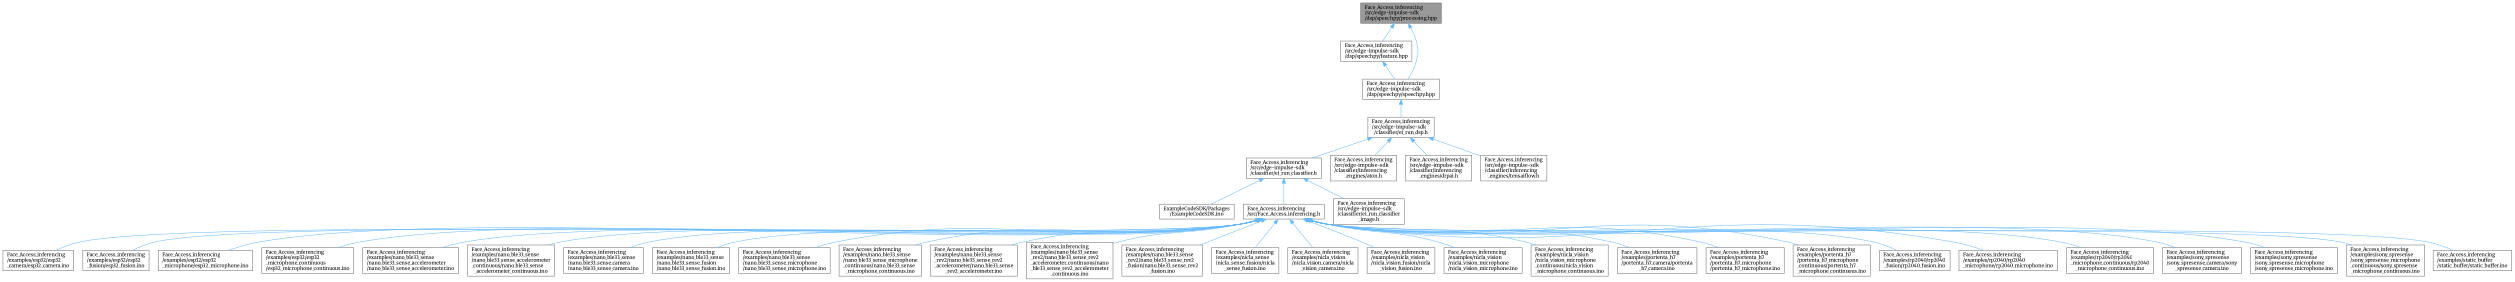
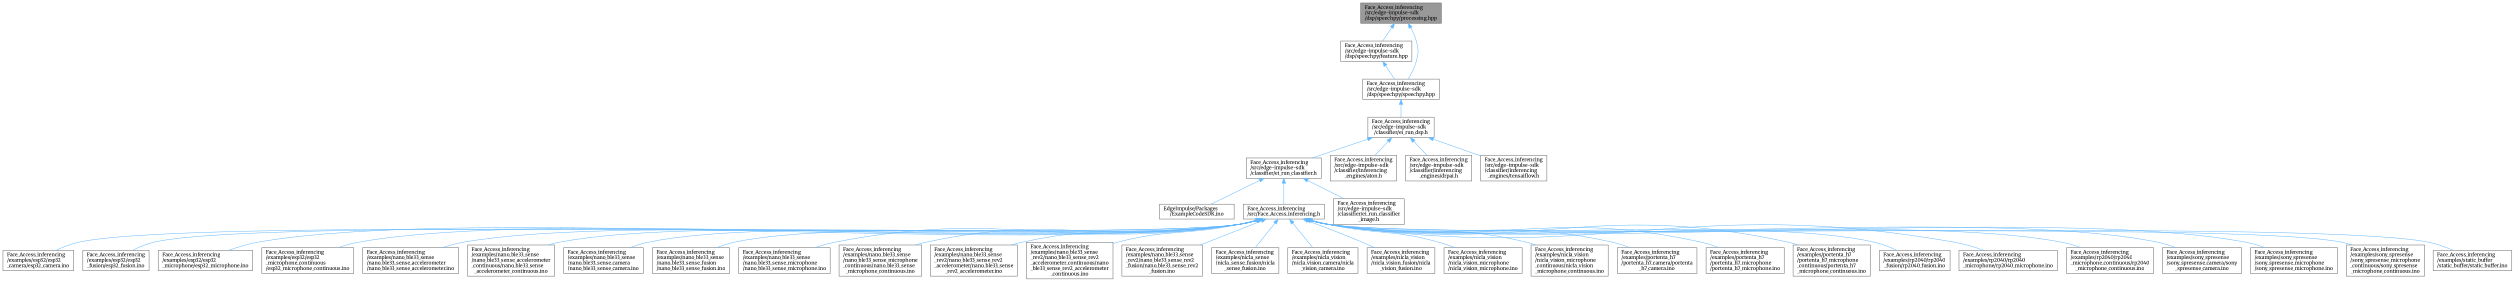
node "ExampleCodeSDK/Packages /ExampleCodeSDK.ino": label "ExampleCodeSDK/Packages /ExampleCodeSDK.ino" -> "EdgeImpulse/Packages /ExampleCodeSDK.ino"
